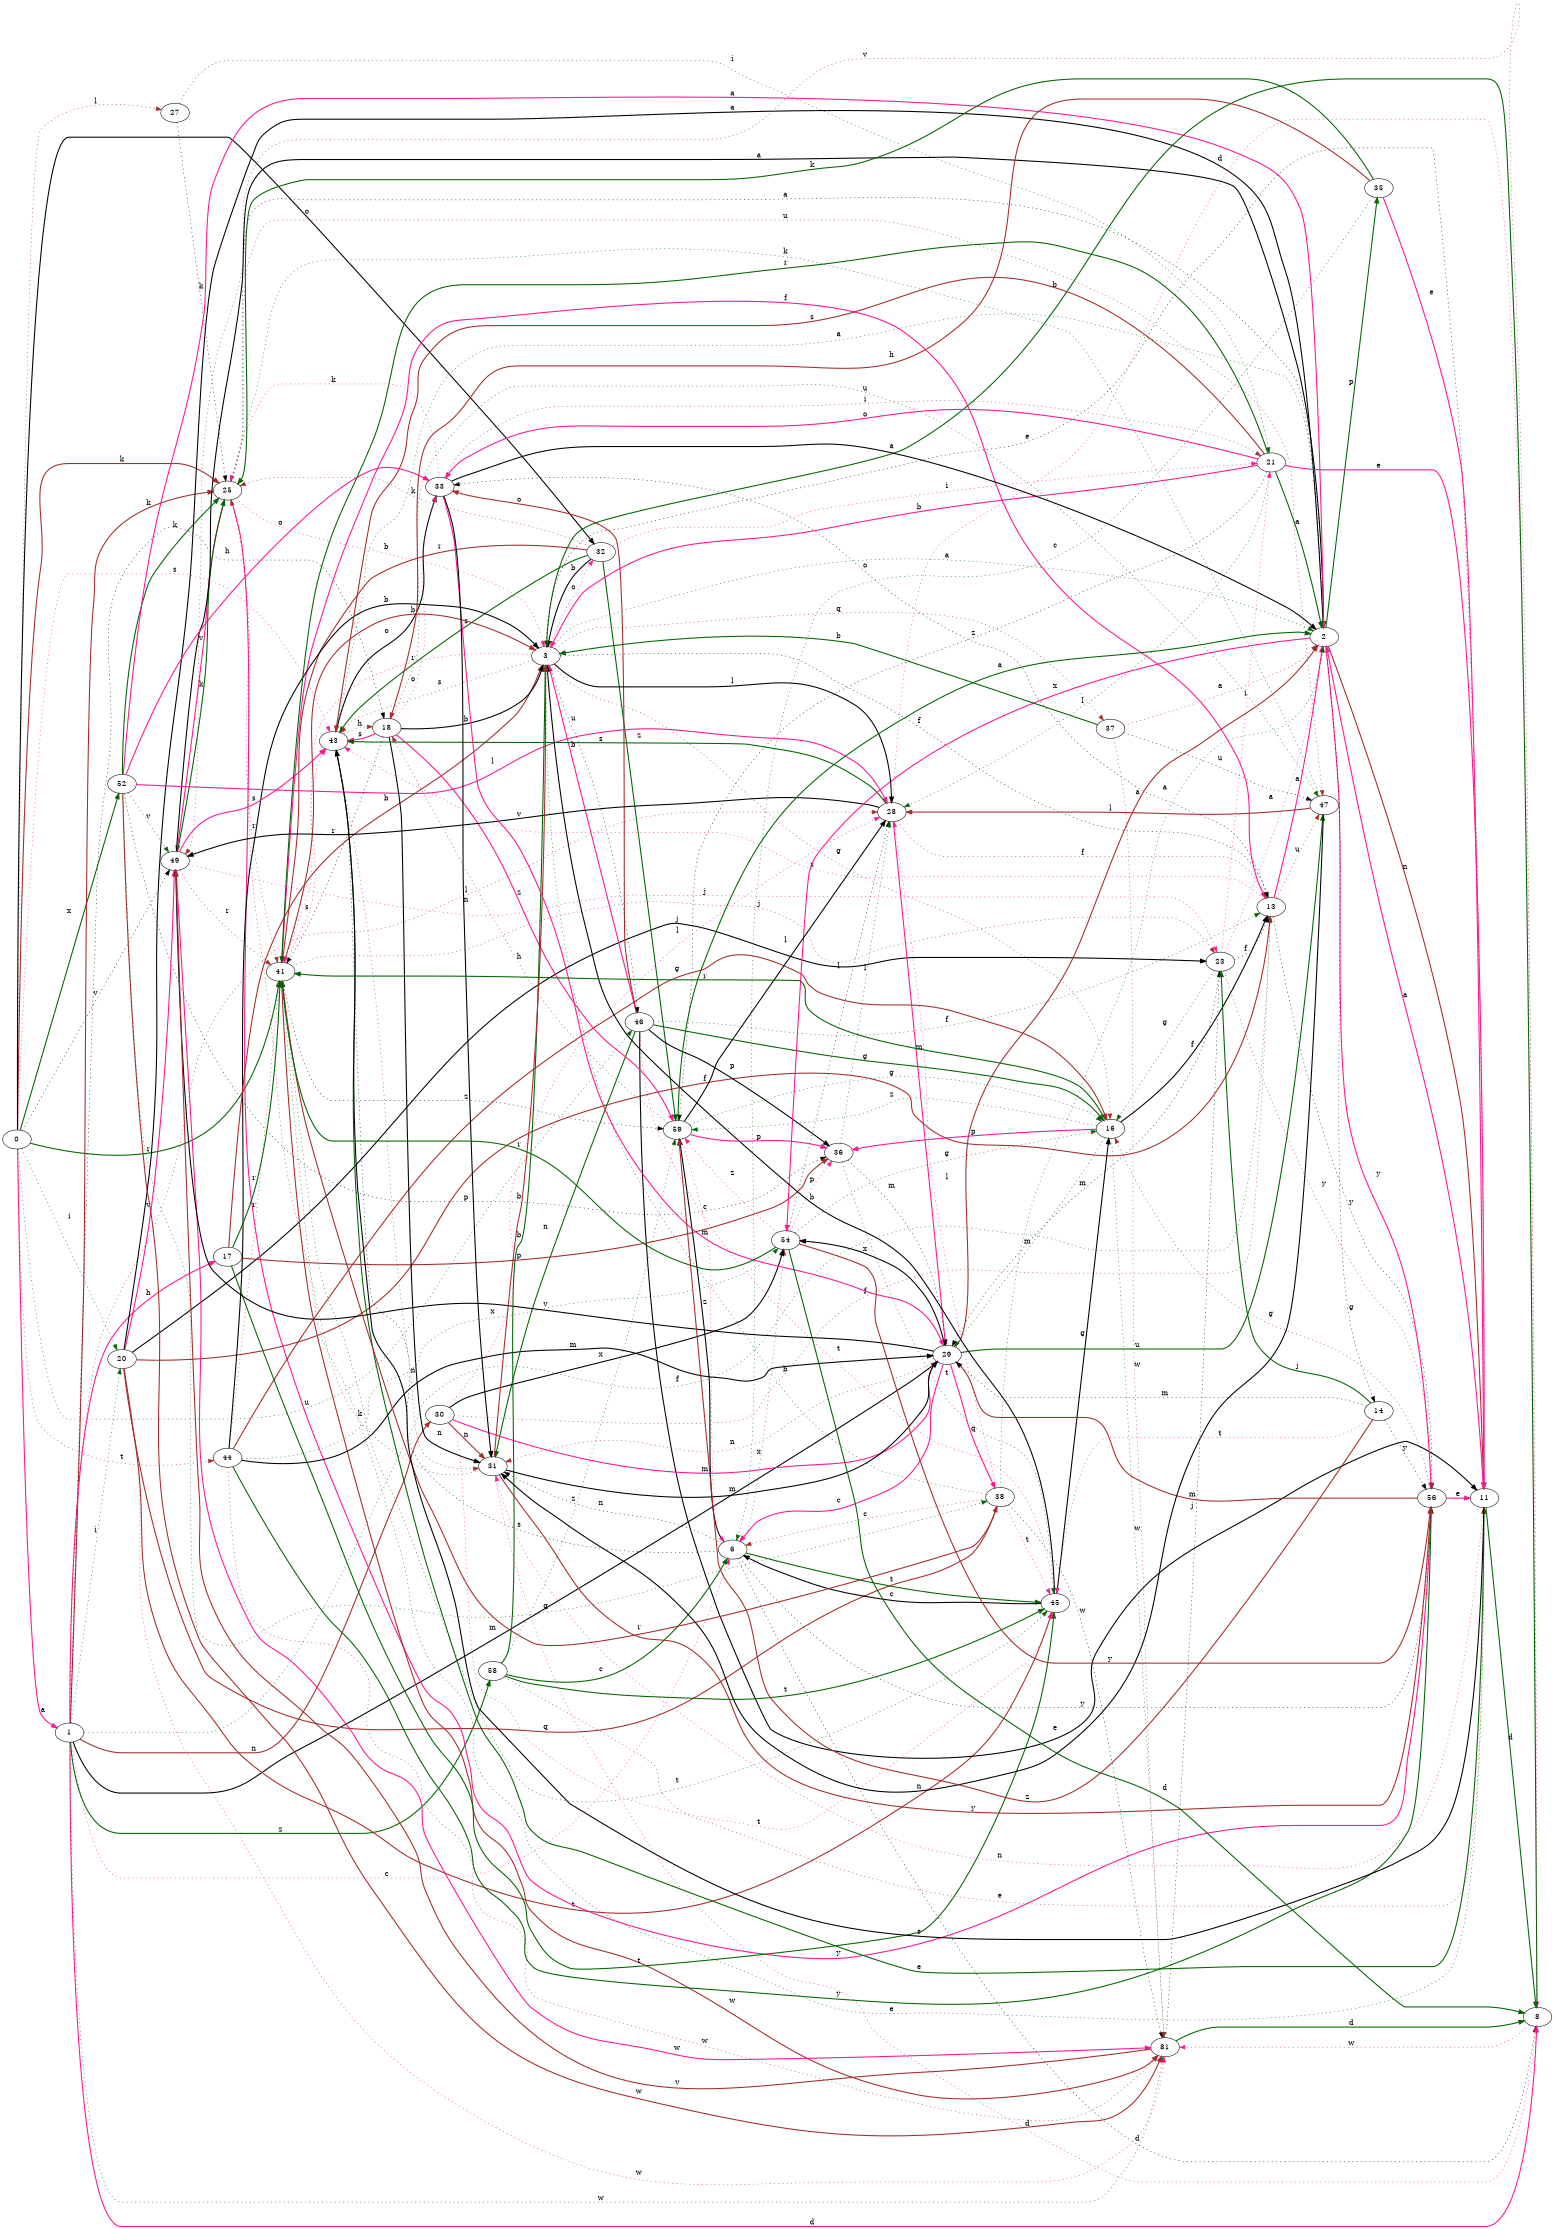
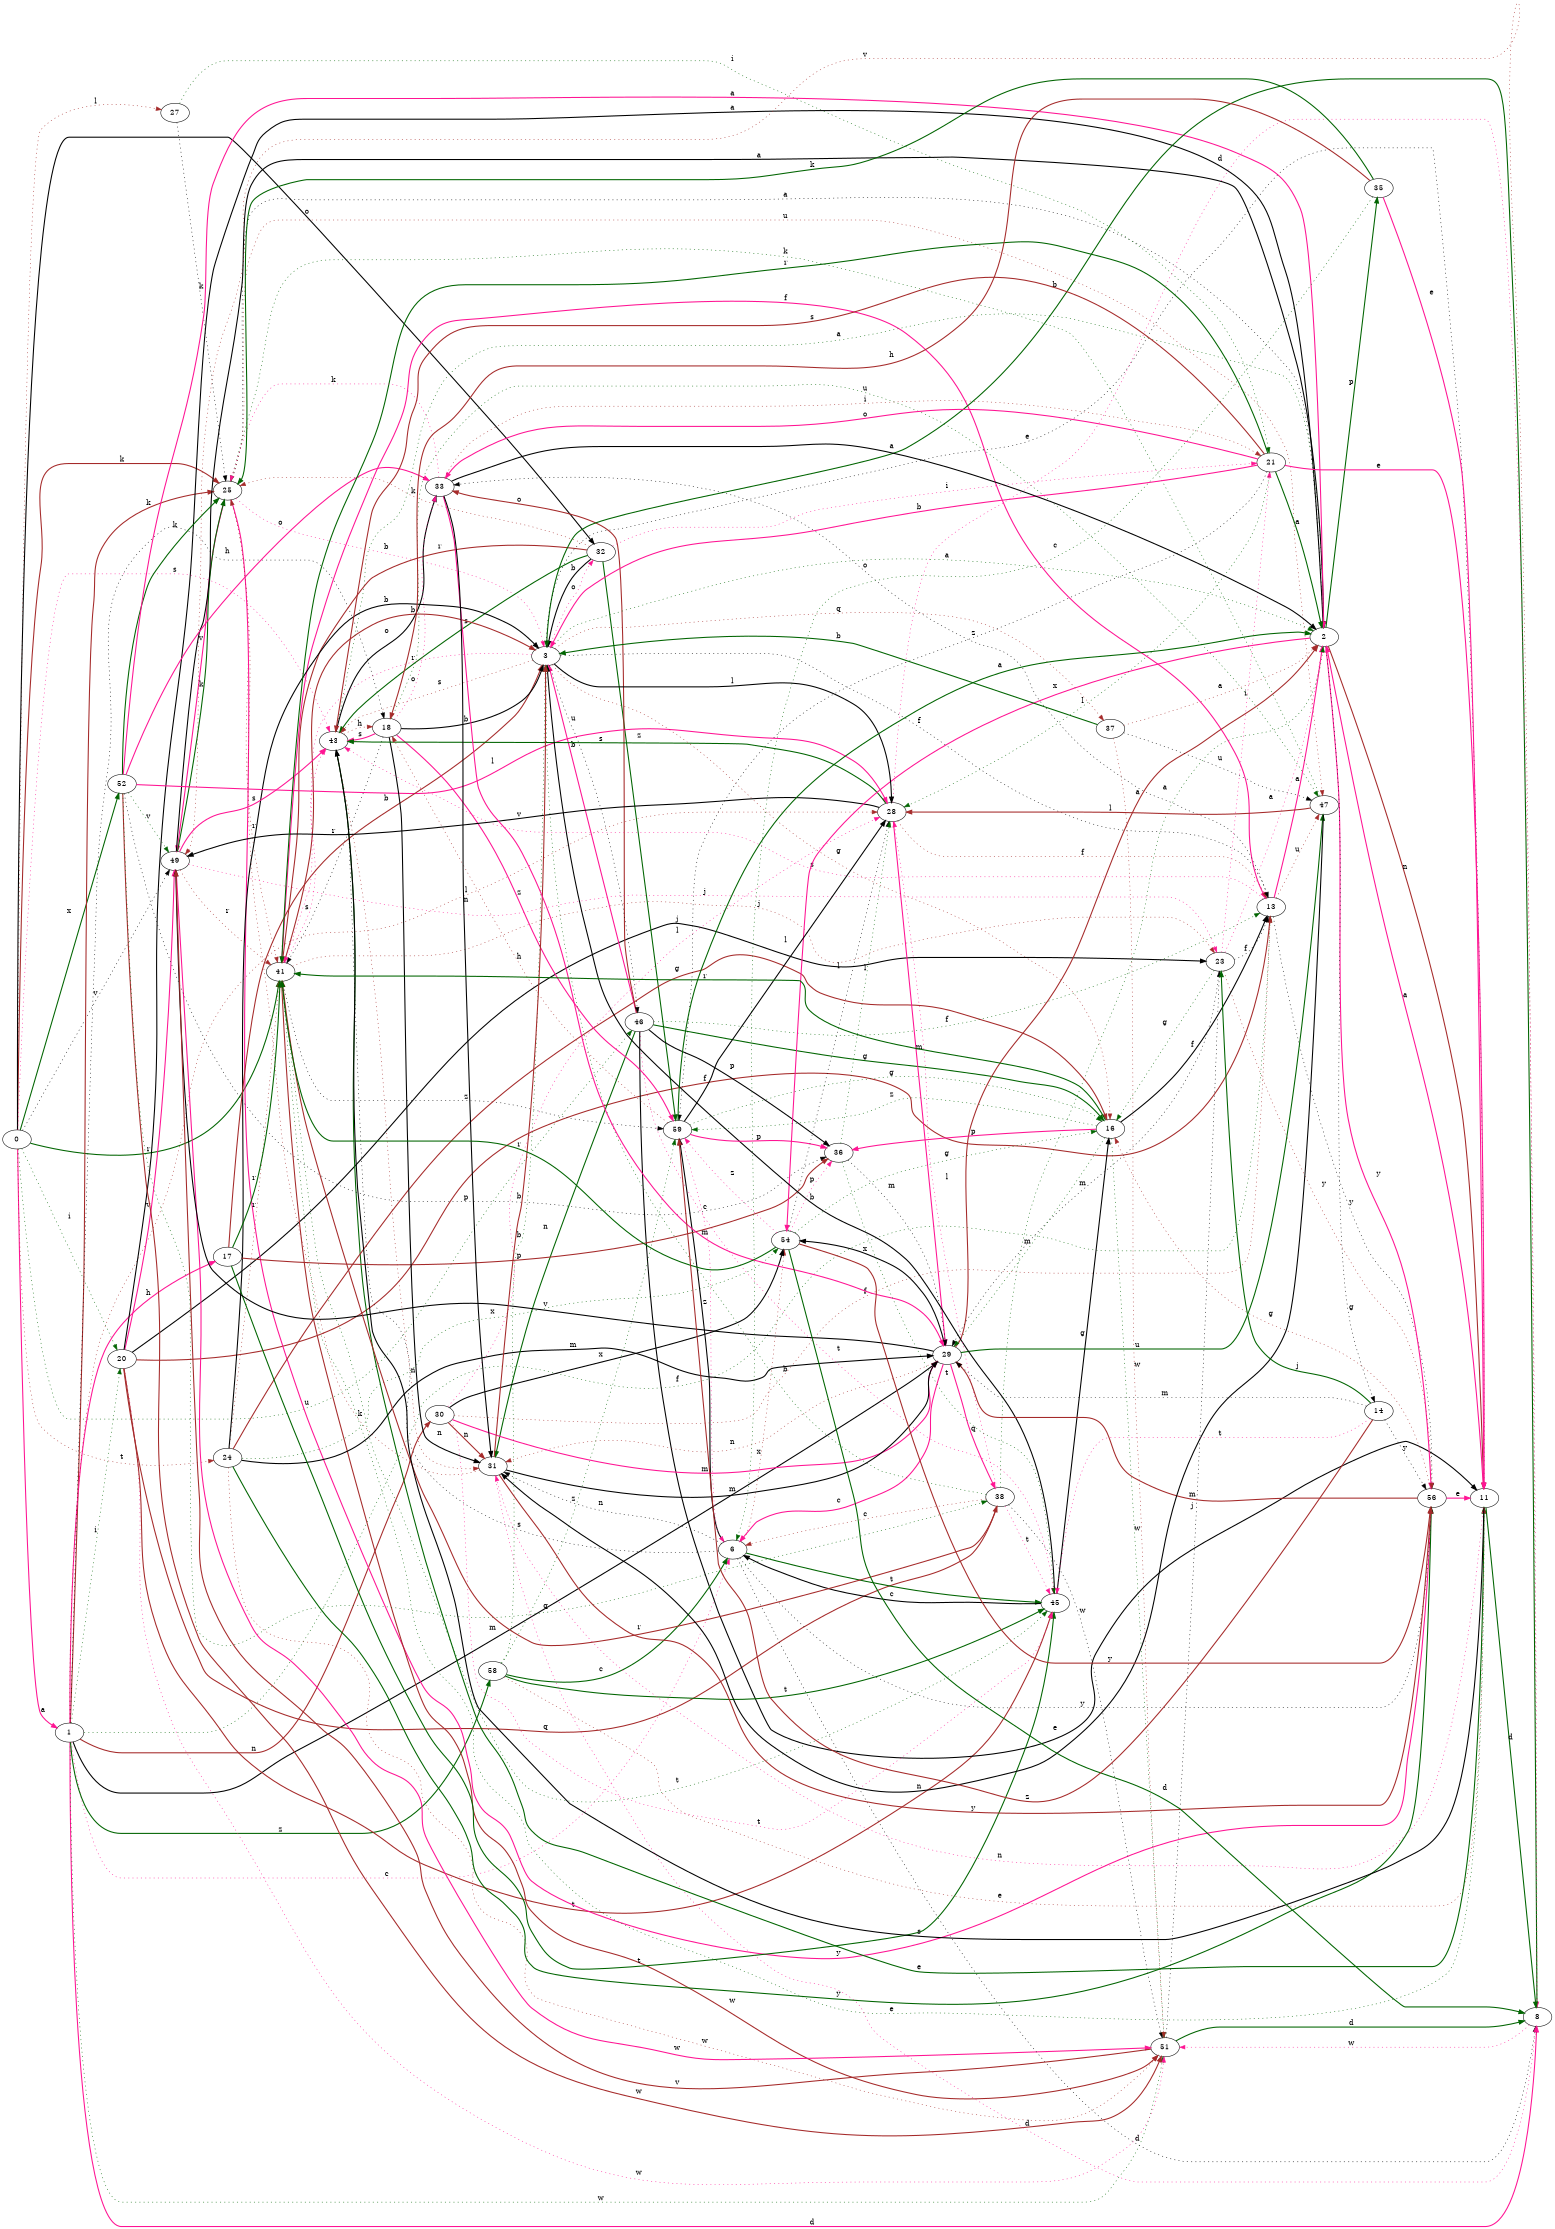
edge "58" -> "3": style bold -> dotted
node "44": label "44" -> "24"
node "81": label "81" -> "51"
